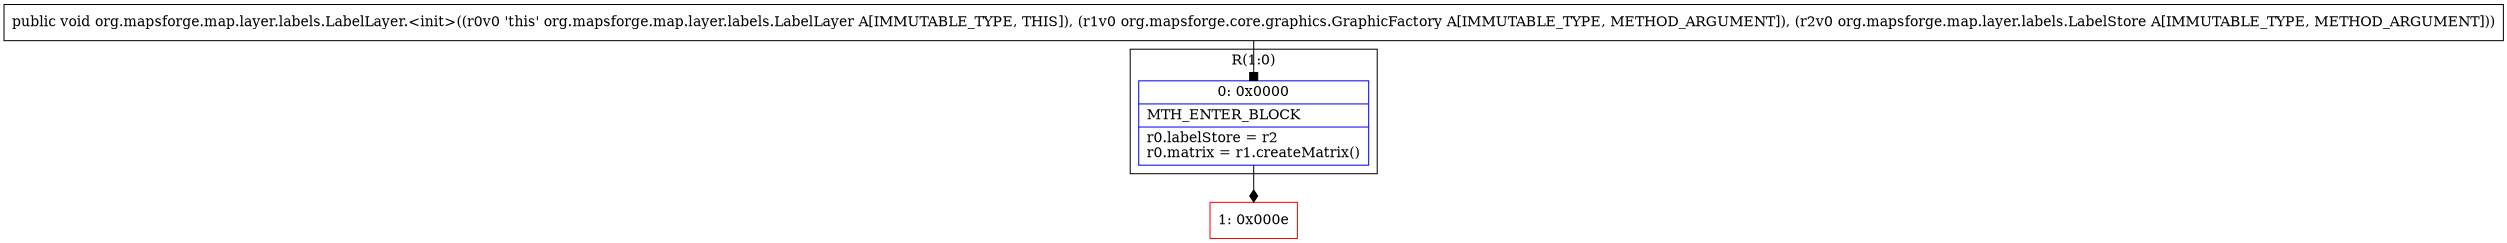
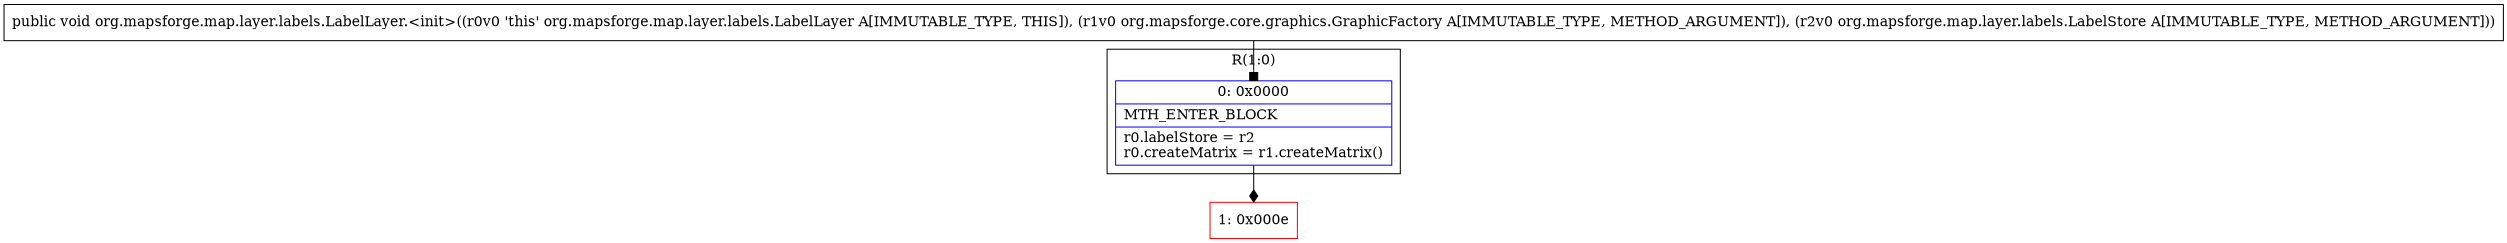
node "0: 0x0000": text "r0.matrix = r1.createMatrix()" -> "r0.createMatrix = r1.createMatrix()"
